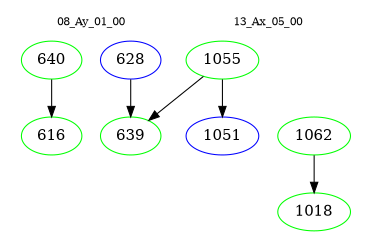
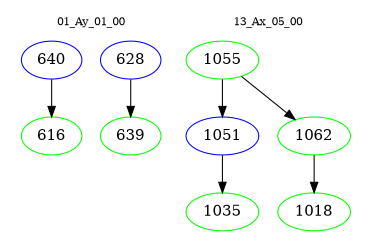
cluster "08_Ay_01_00": label "08_Ay_01_00" -> "01_Ay_01_00"
node "640": color green -> blue
edge "1055" -> "639": now "1055" -> "1062"
node "1035": added
